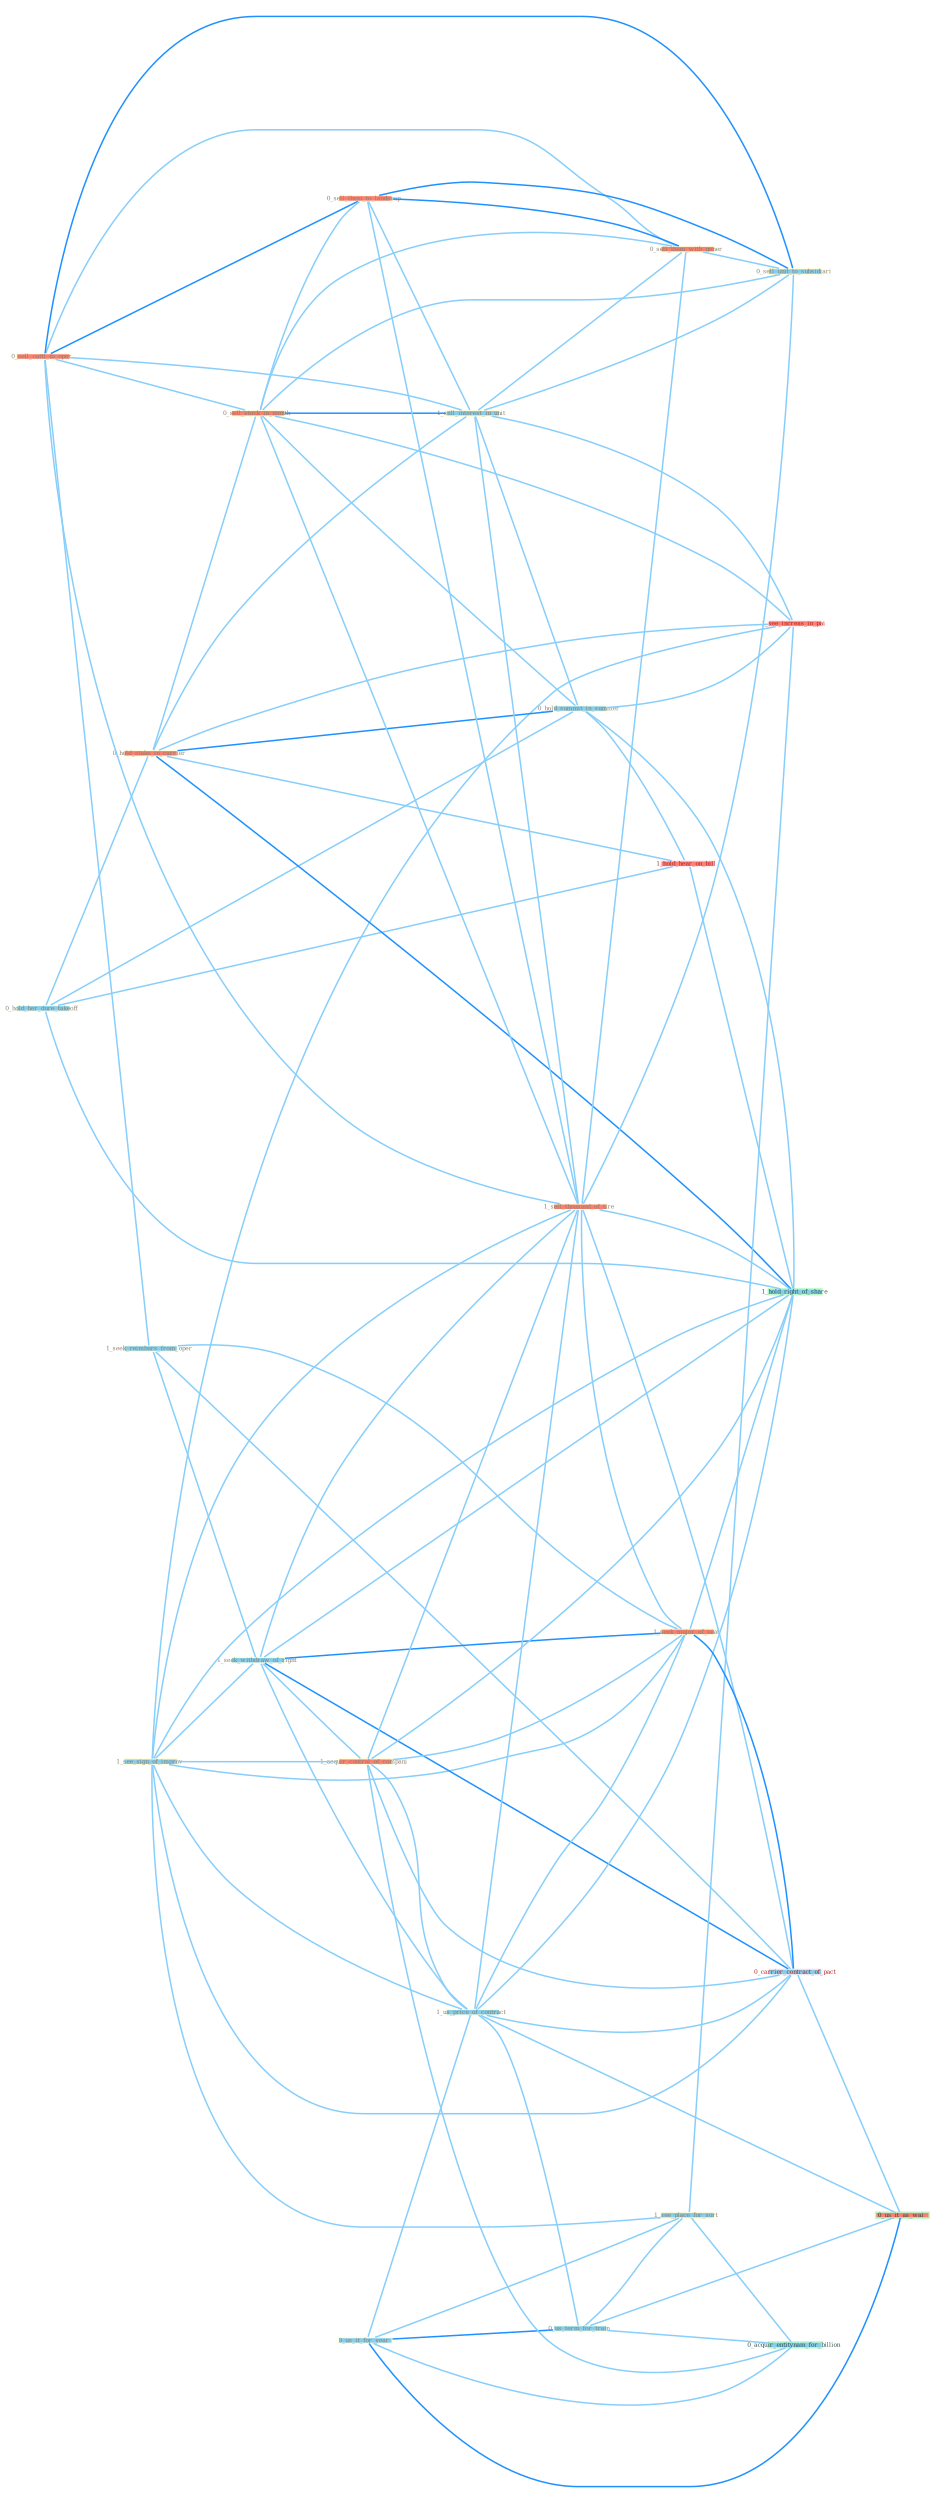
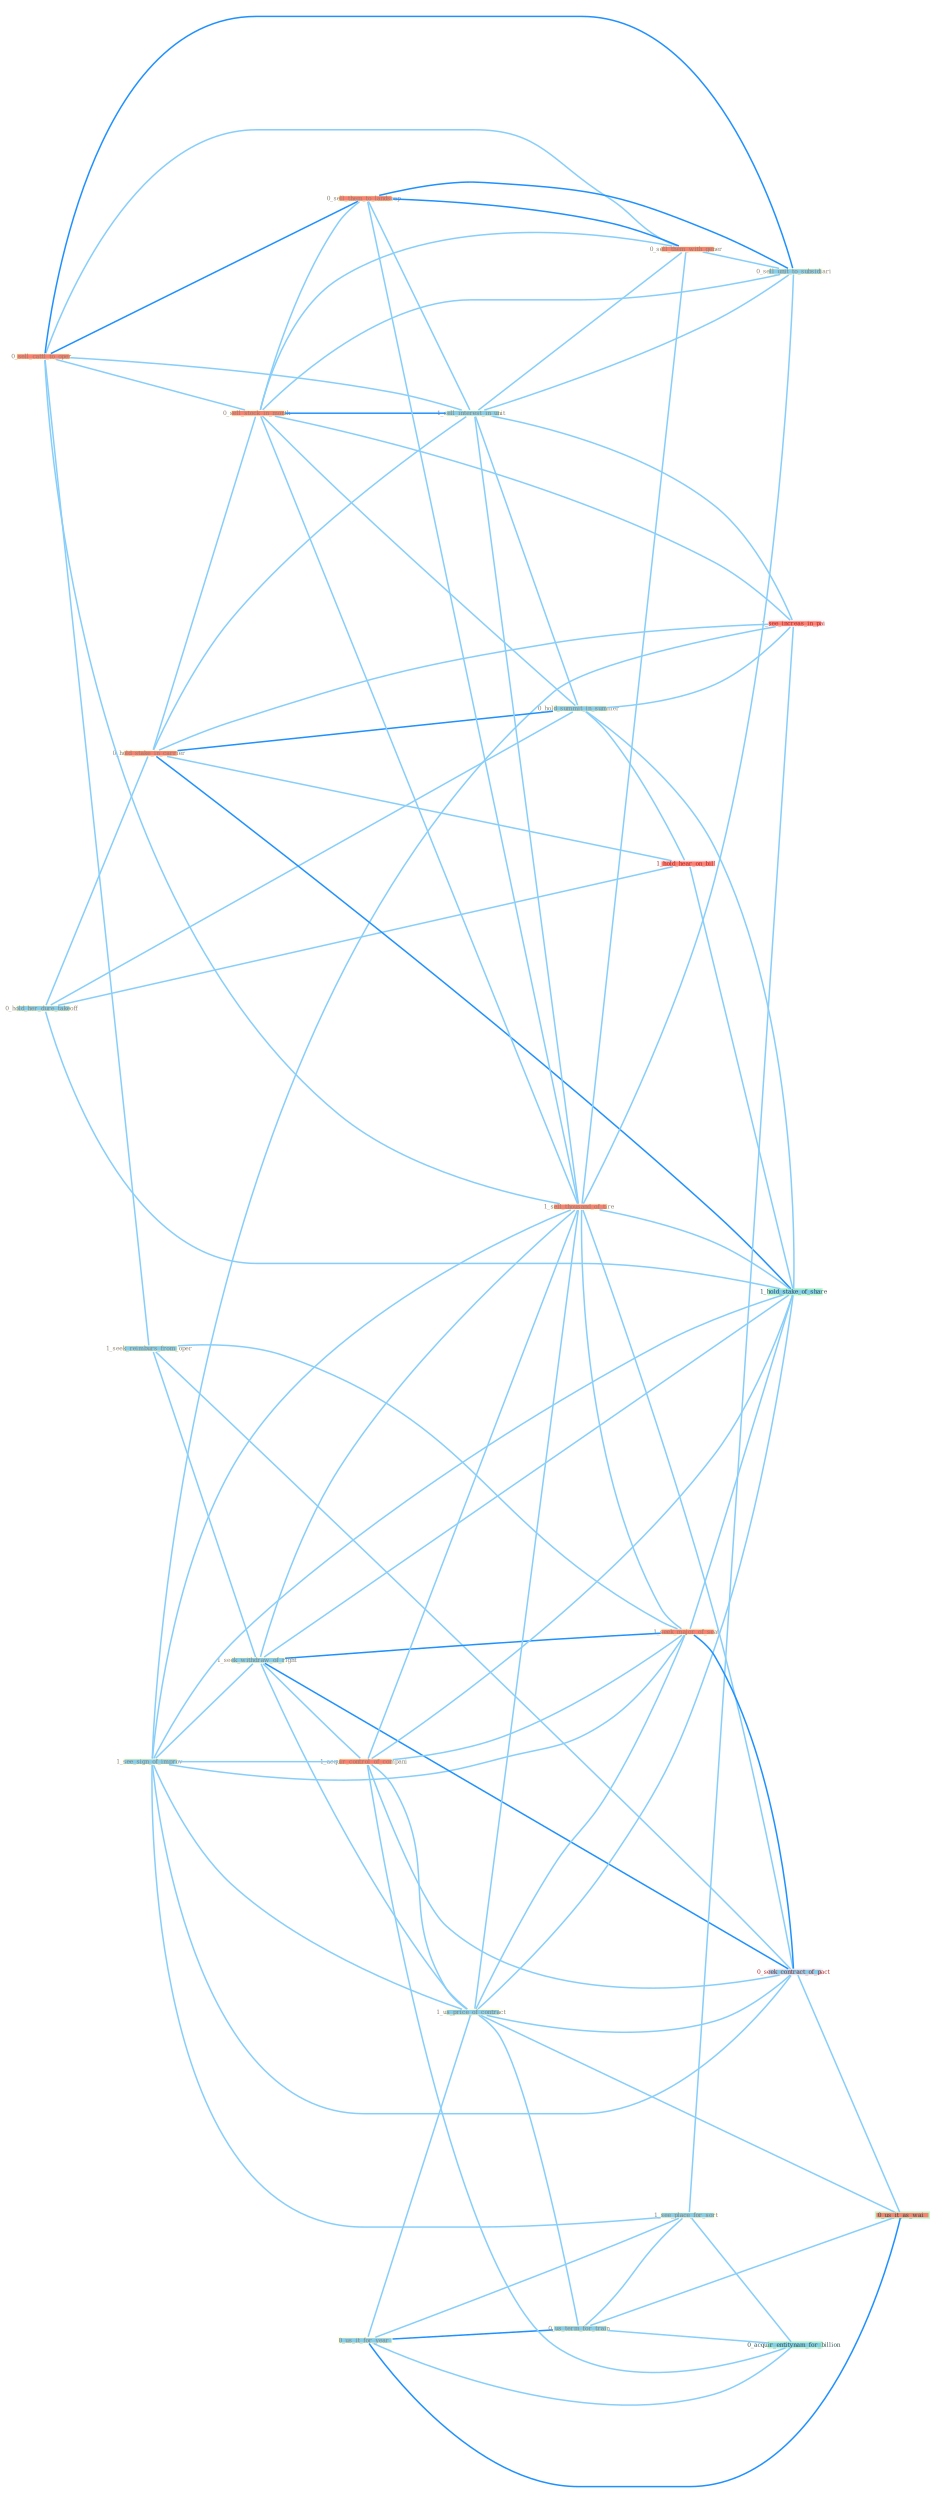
node "1_hold_right_of_share": label "1_hold_right_of_share" -> "1_hold_stake_of_share"
node "0_carrier_contract_of_pact": label "0_carrier_contract_of_pact" -> "0_seek_contract_of_pact"
